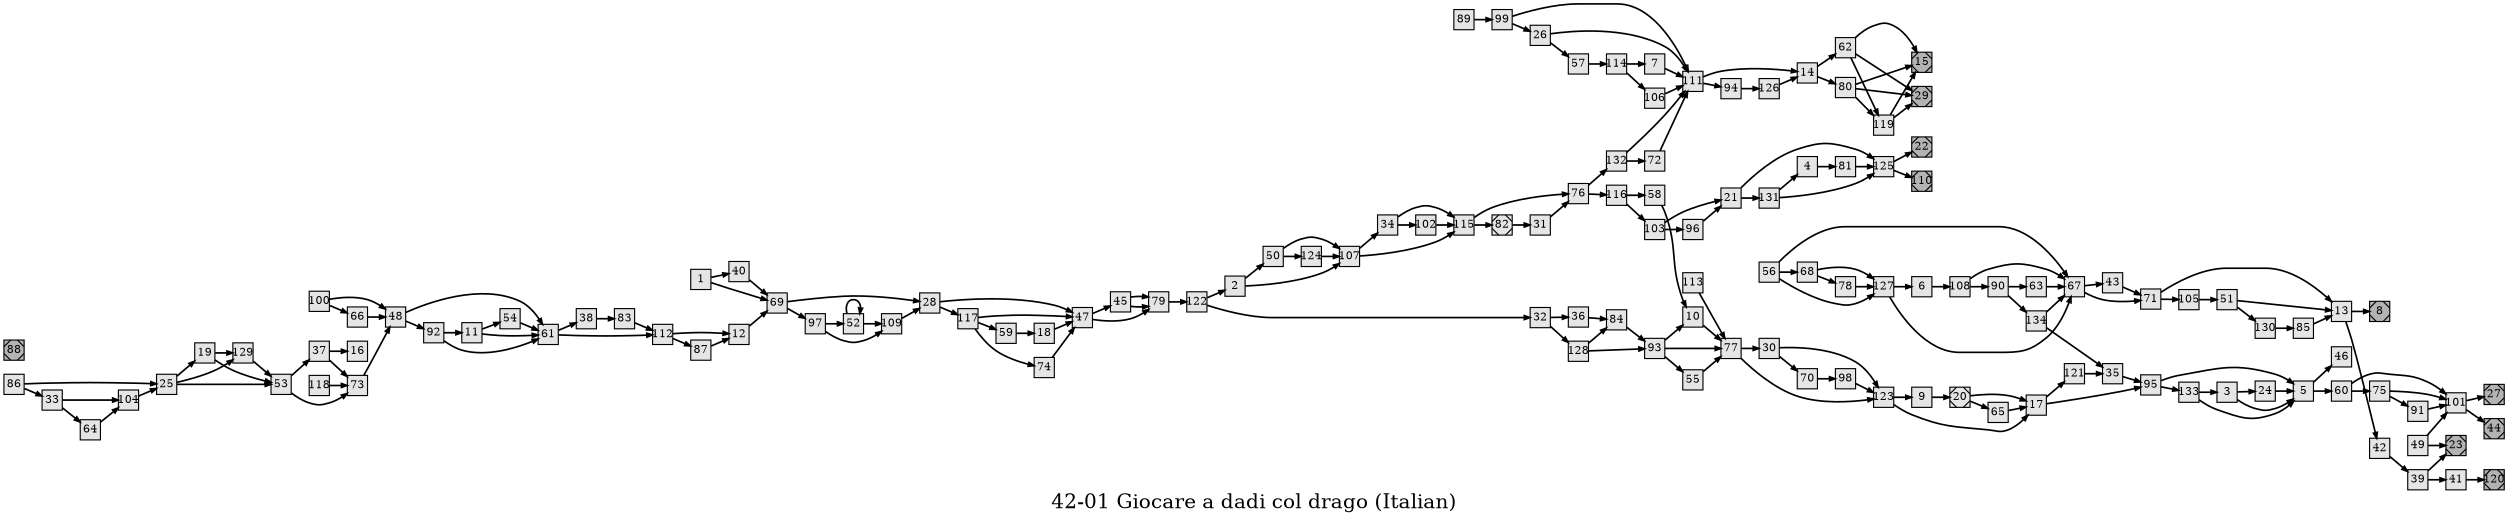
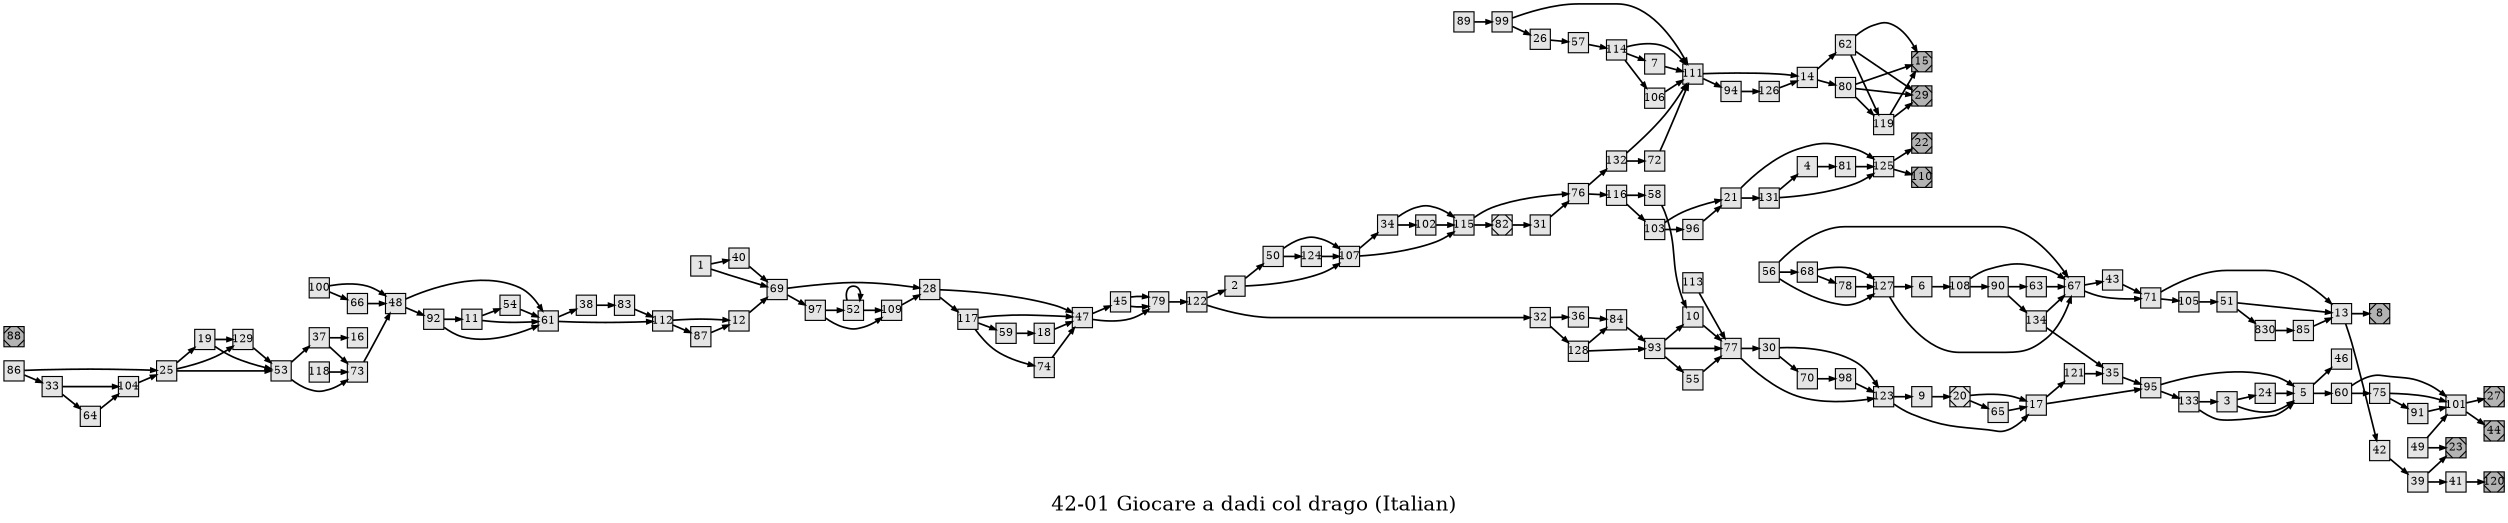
edge "26" -> "111": now "114" -> "111"
node "130": label "130" -> "830"
